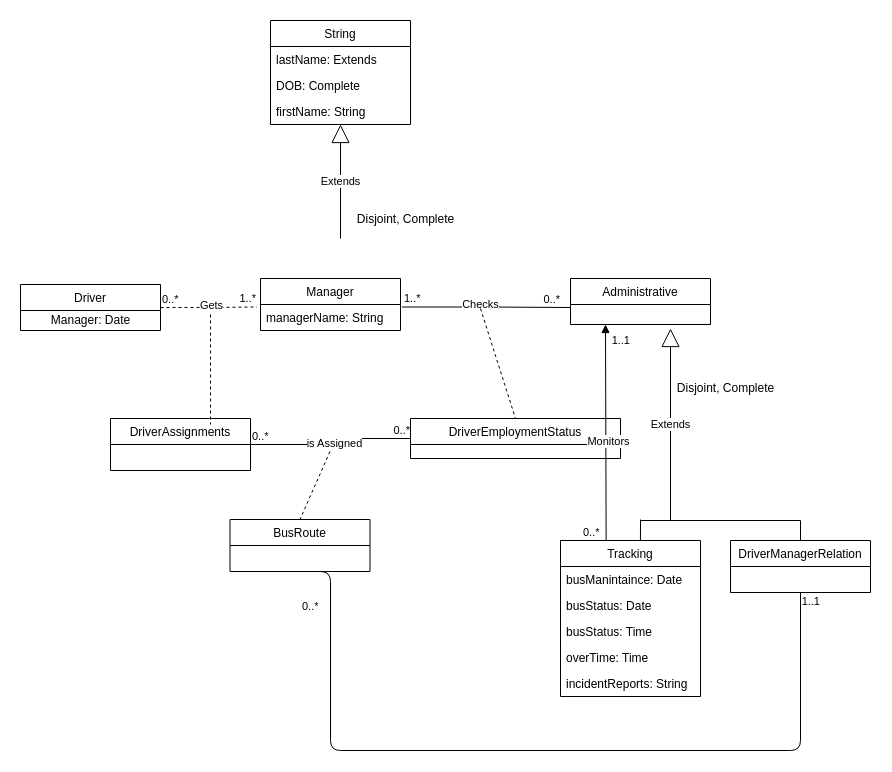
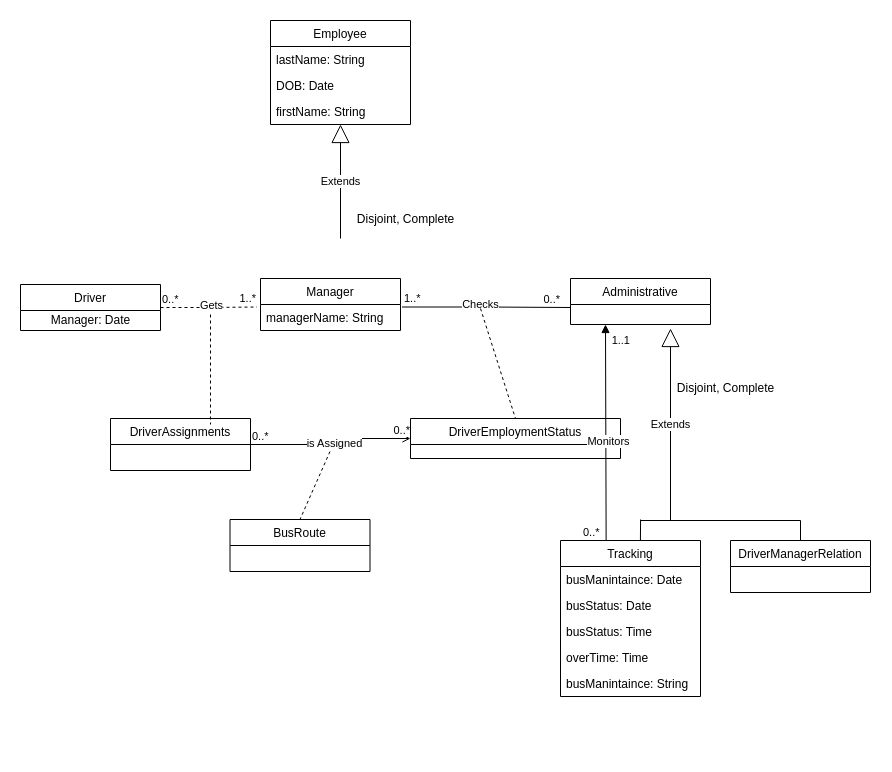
node "String": label "String" -> "Employee"
node "lastName: Extends": label "lastName: Extends" -> "lastName: String"
node "DOB: Complete": label "DOB: Complete" -> "DOB: Date"
edge "DriverEmploymentStatus" -- "DriverAssignments": arrowhead none -> open
node "incidentReports: String": label "incidentReports: String" -> "busManintaince: String"
edge "BusRoute" -- "DriverManagerRelation": removed, labels "0..*", "1..1"
